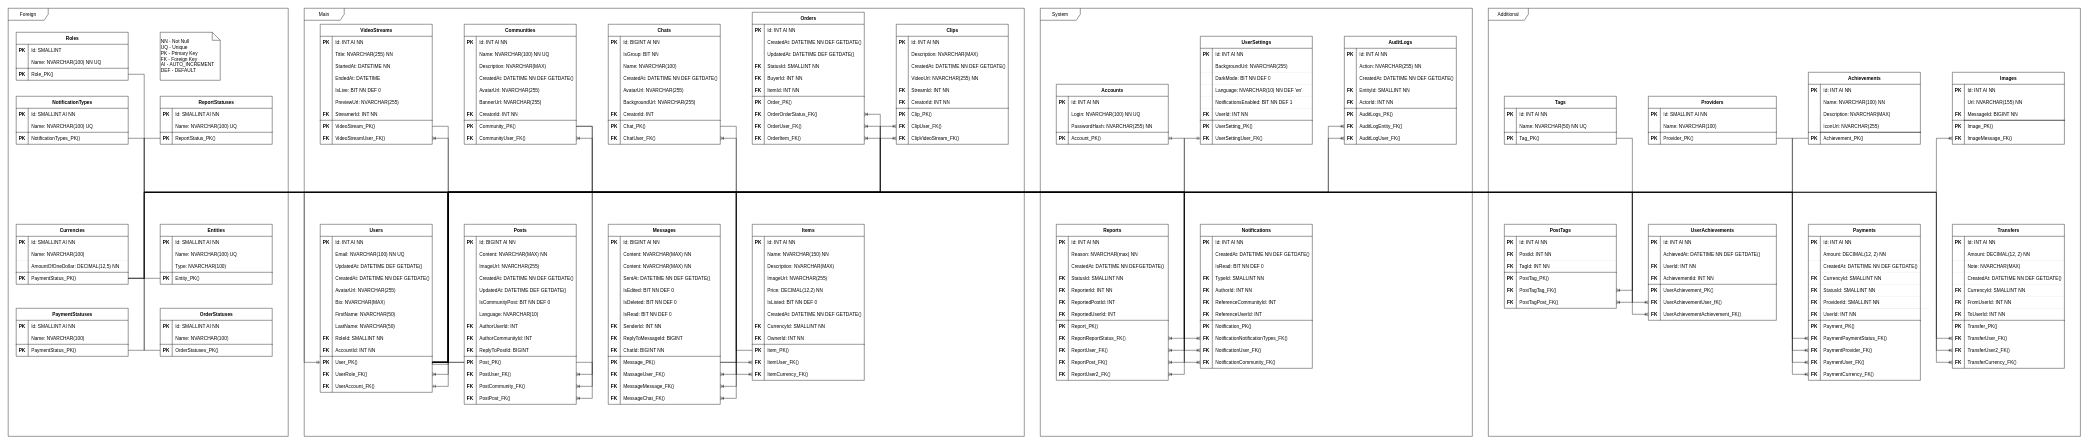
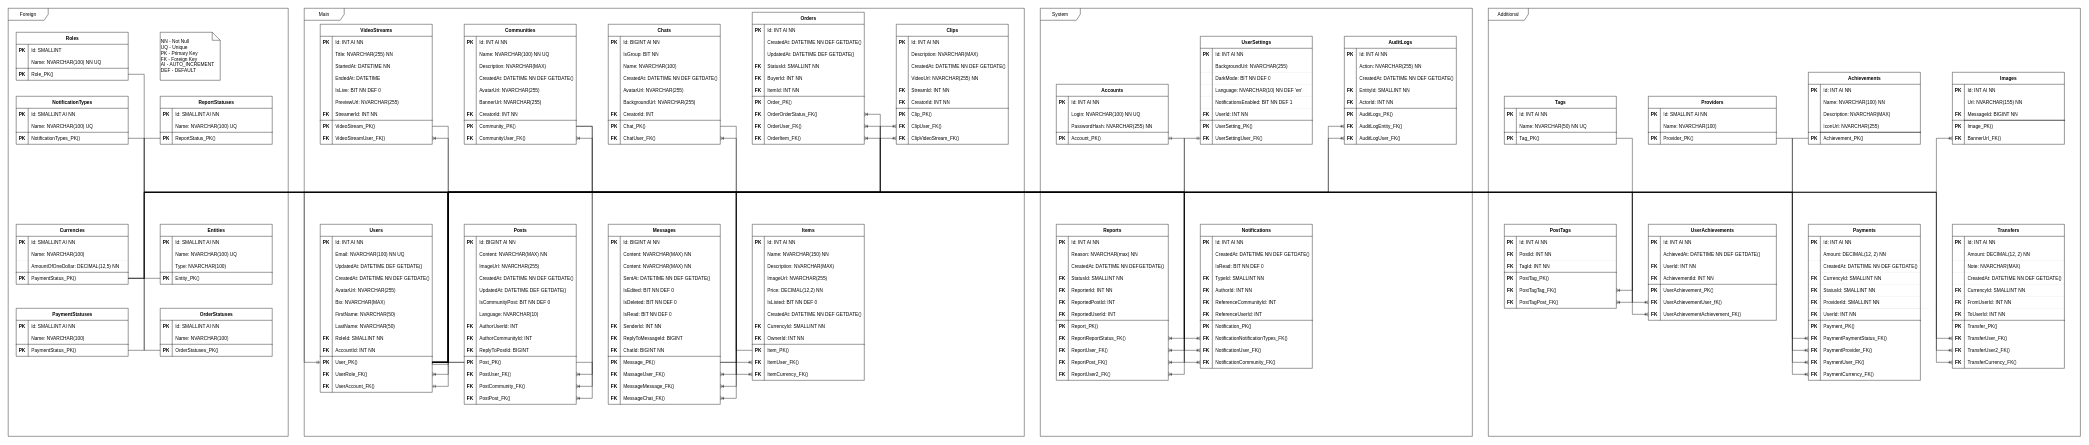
node "ImageMessage_FK()": label "ImageMessage_FK()" -> "BannerUrl_FK()"
